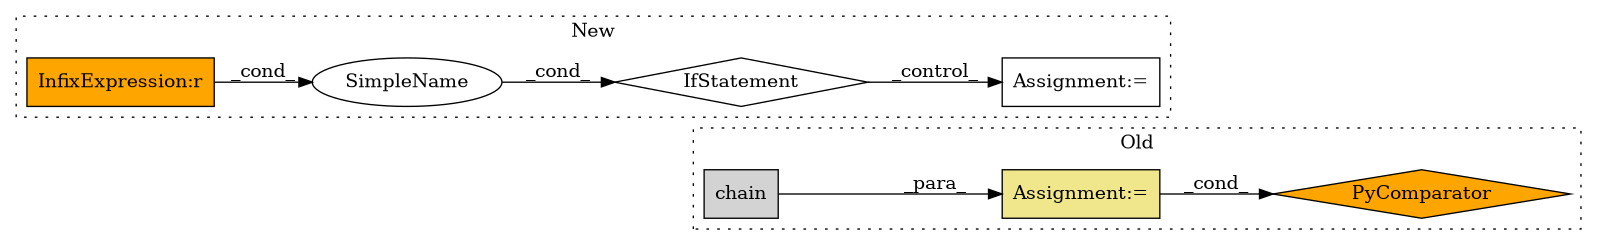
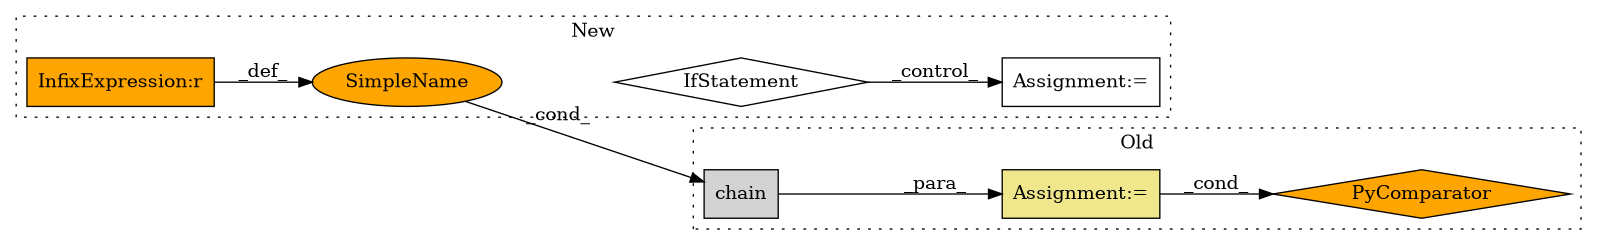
edge "InfixExpression:r" -> "SimpleName": label "_cond_" -> "_def_"
node "SimpleName": fillcolor white -> orange
edge "SimpleName" -> "IfStatement": now "SimpleName" -> "chain"
